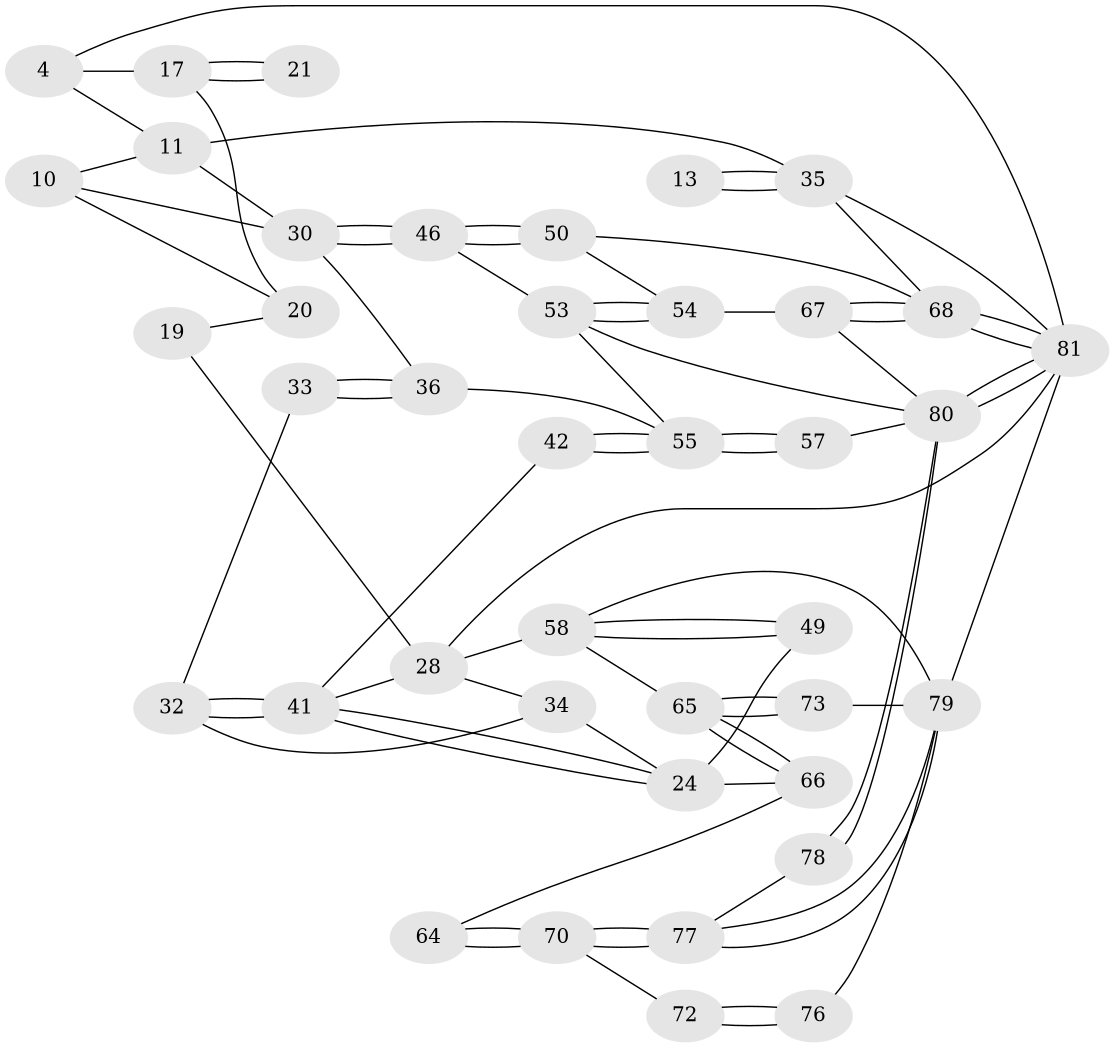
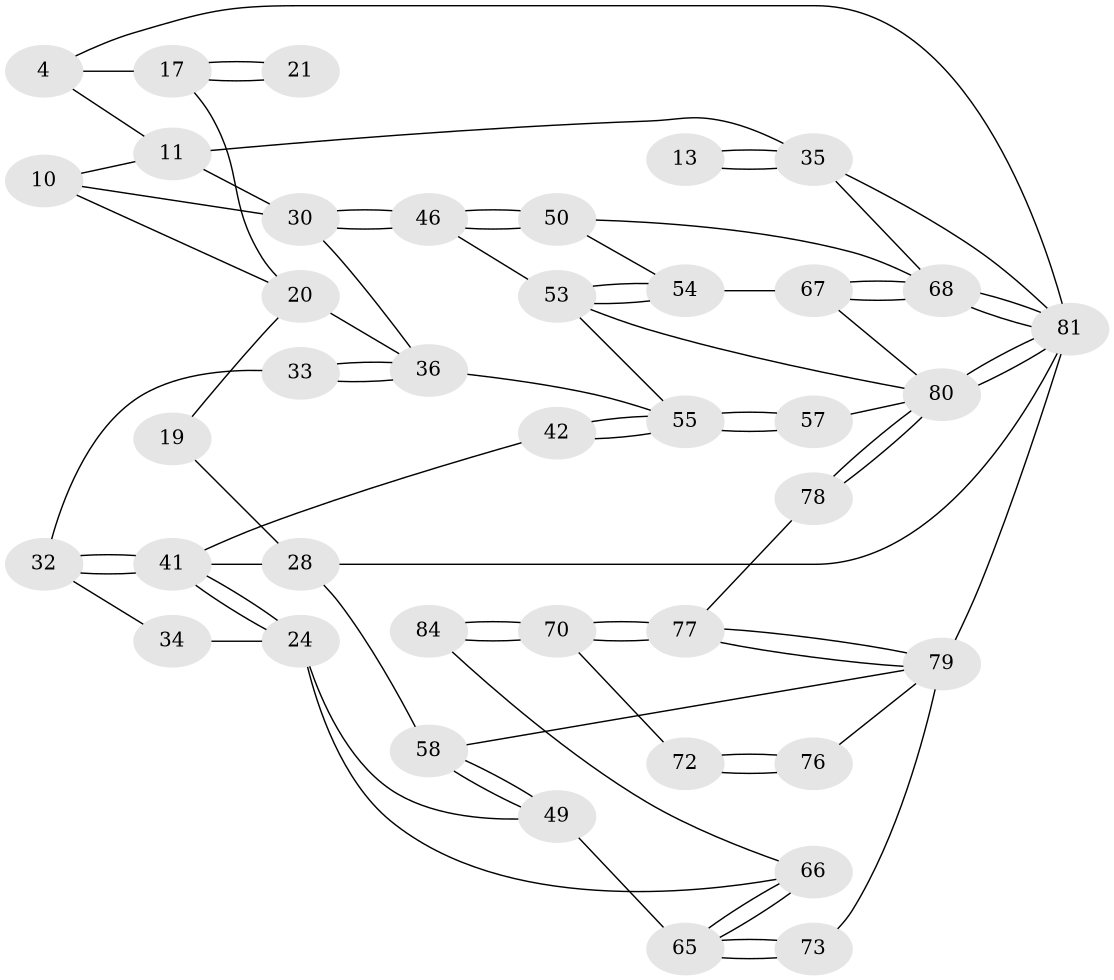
edge "20" -- "36": added
edge "58" -- "65": now "49" -- "65"
edge "28" -- "34": removed
node "64": label "64" -> "84"
